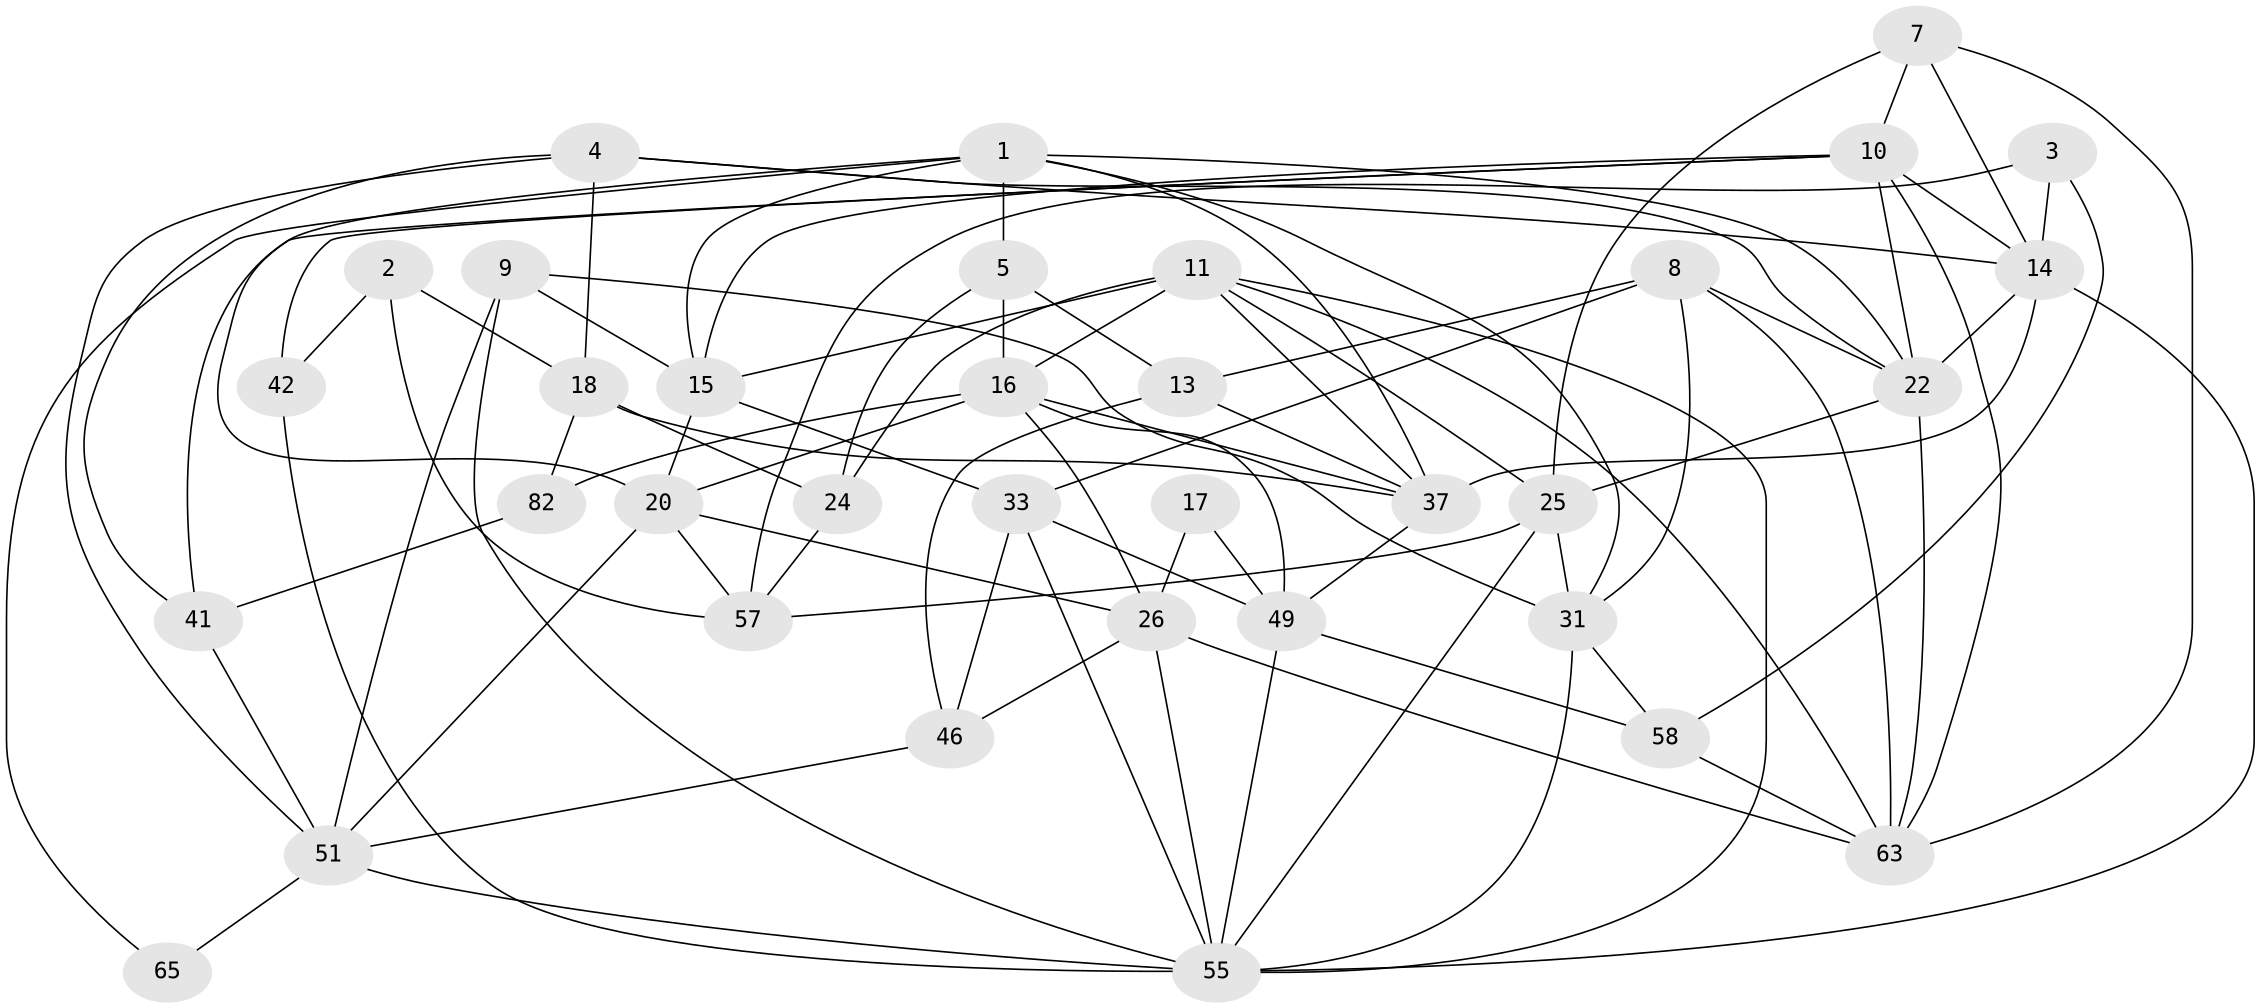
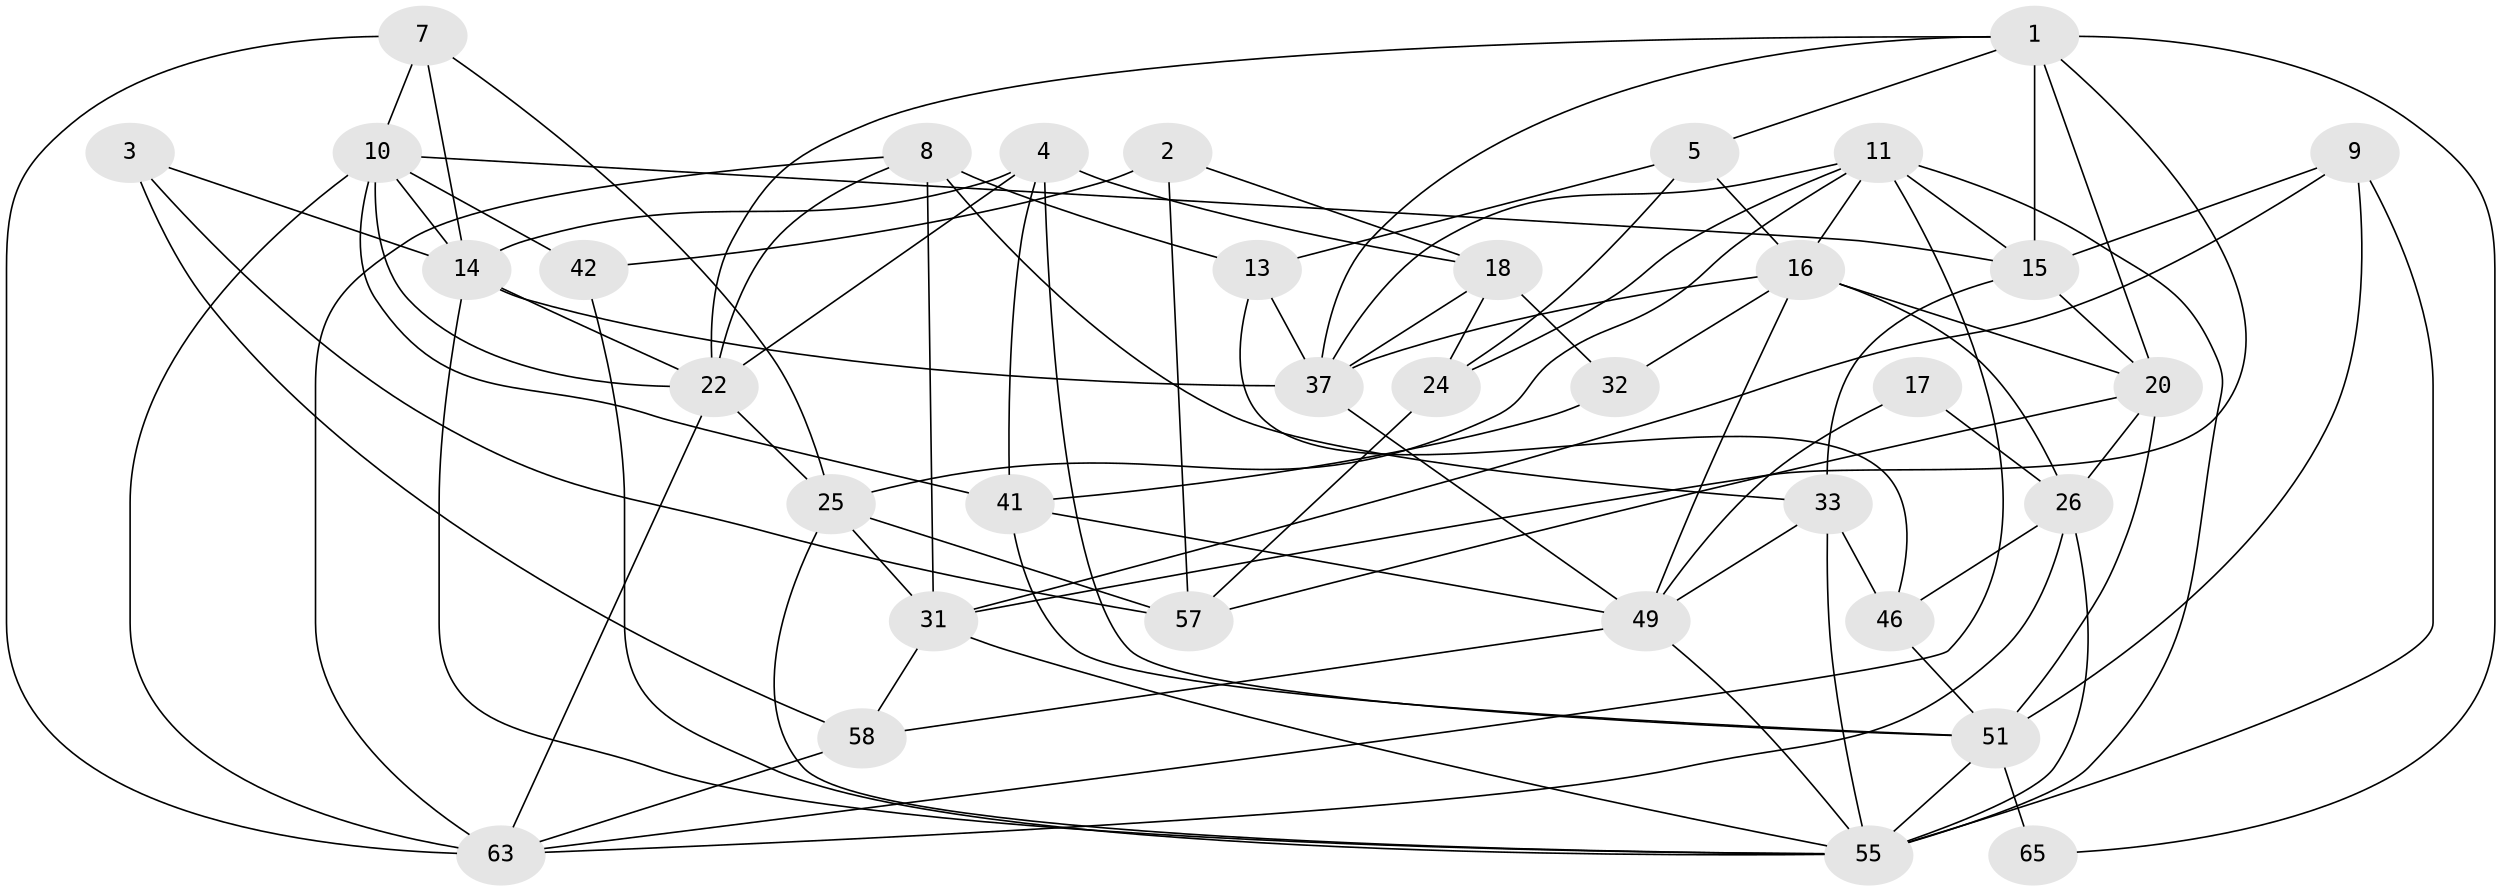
node "82": label "82" -> "32"
edge "41" -- "49": added
